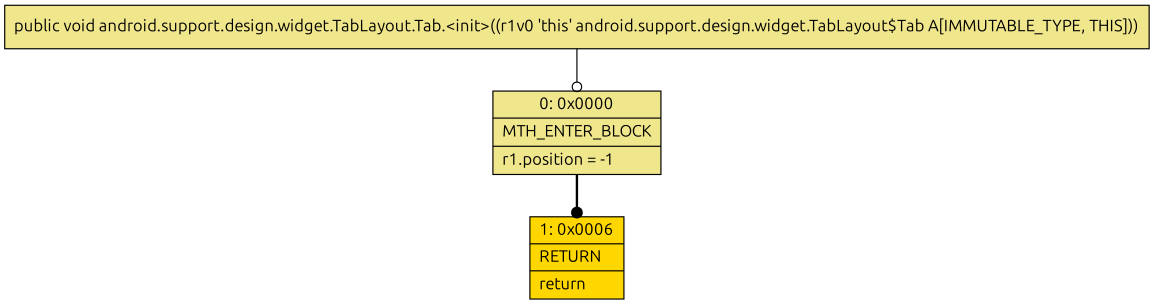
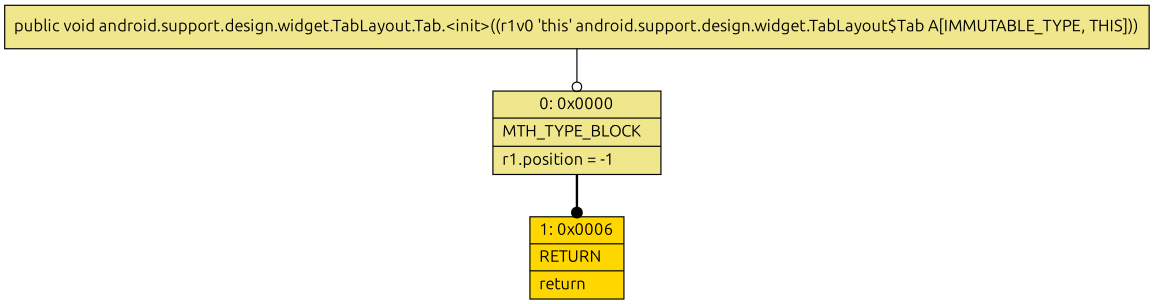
node "0: 0x0000": text "MTH_ENTER_BLOCK" -> "MTH_TYPE_BLOCK"
